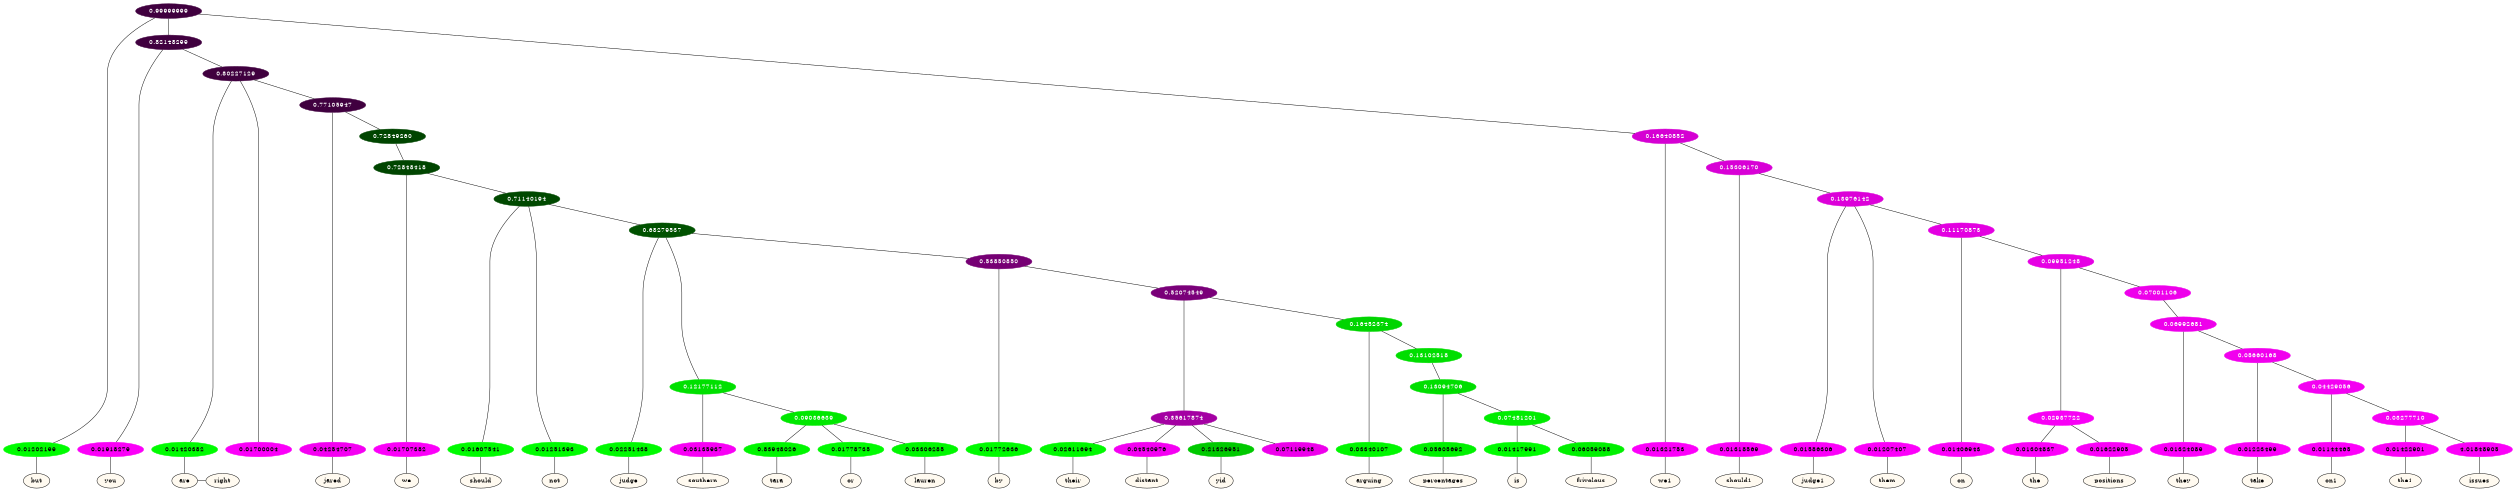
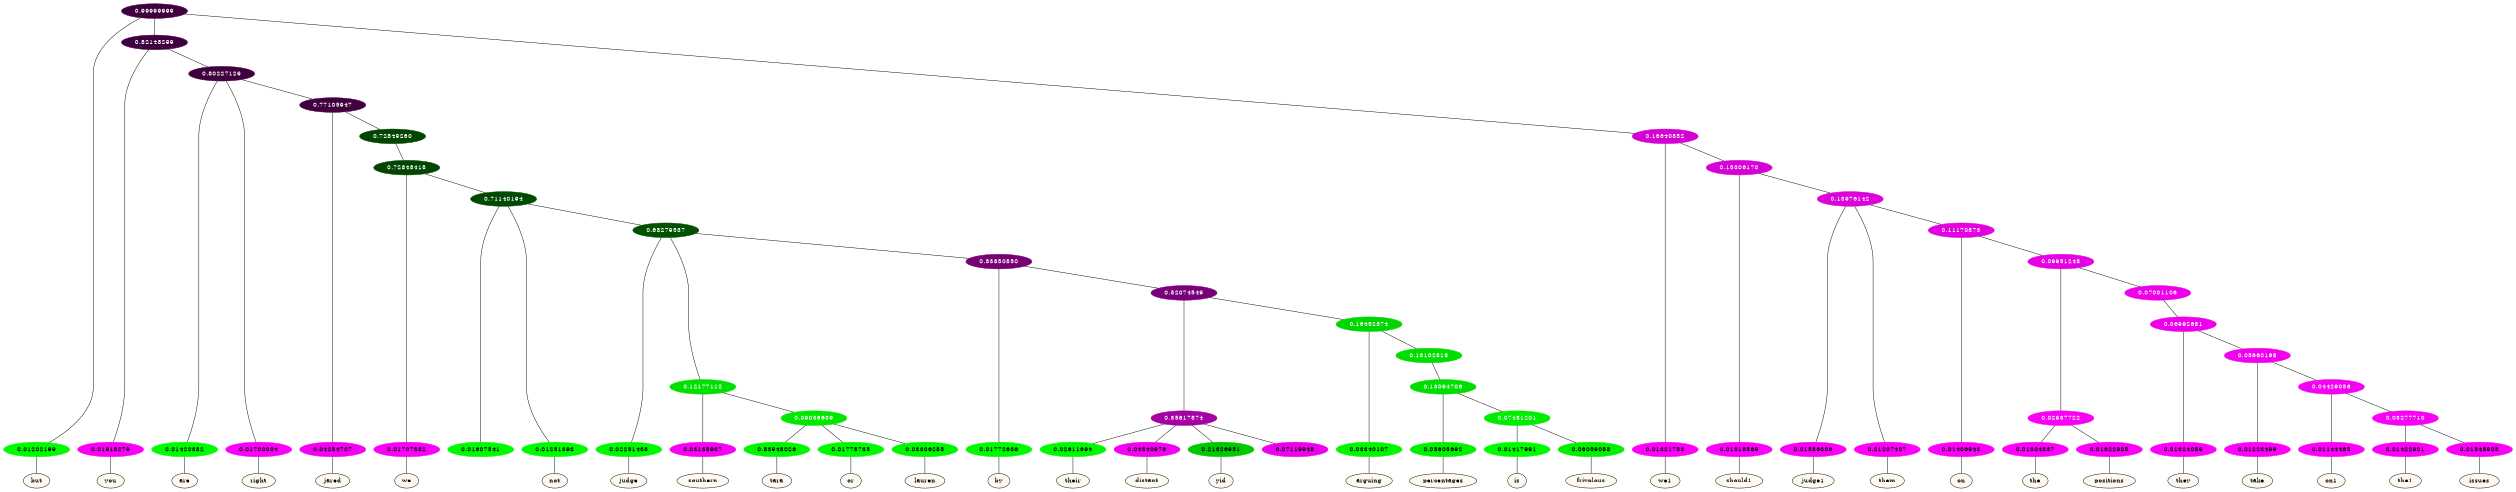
node "4.01848905": label "4.01848905" -> "0.01848905"
edge "are" -- "right": now "0.01700004" -- "right"
node "should": removed
